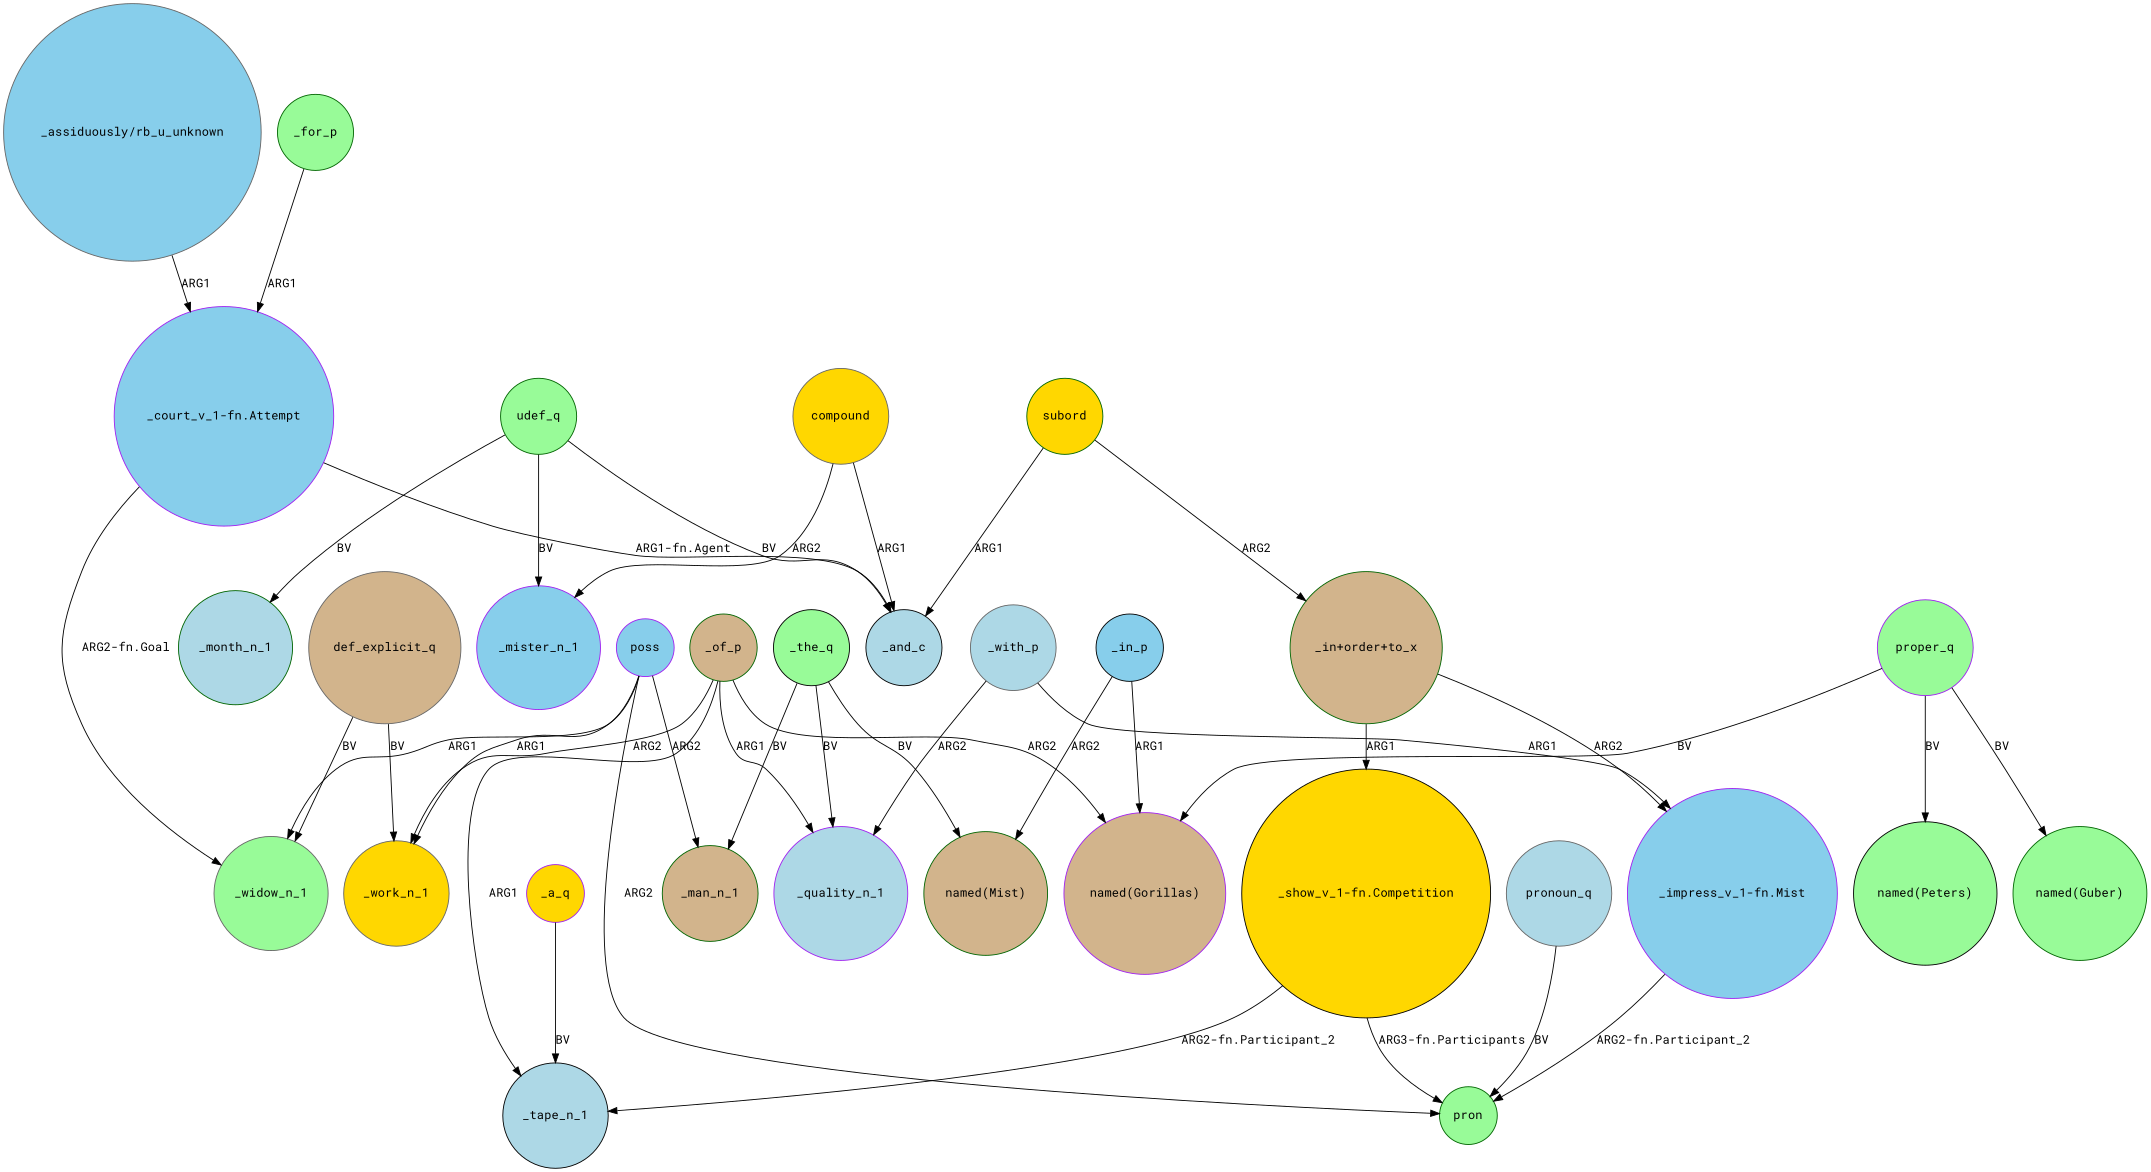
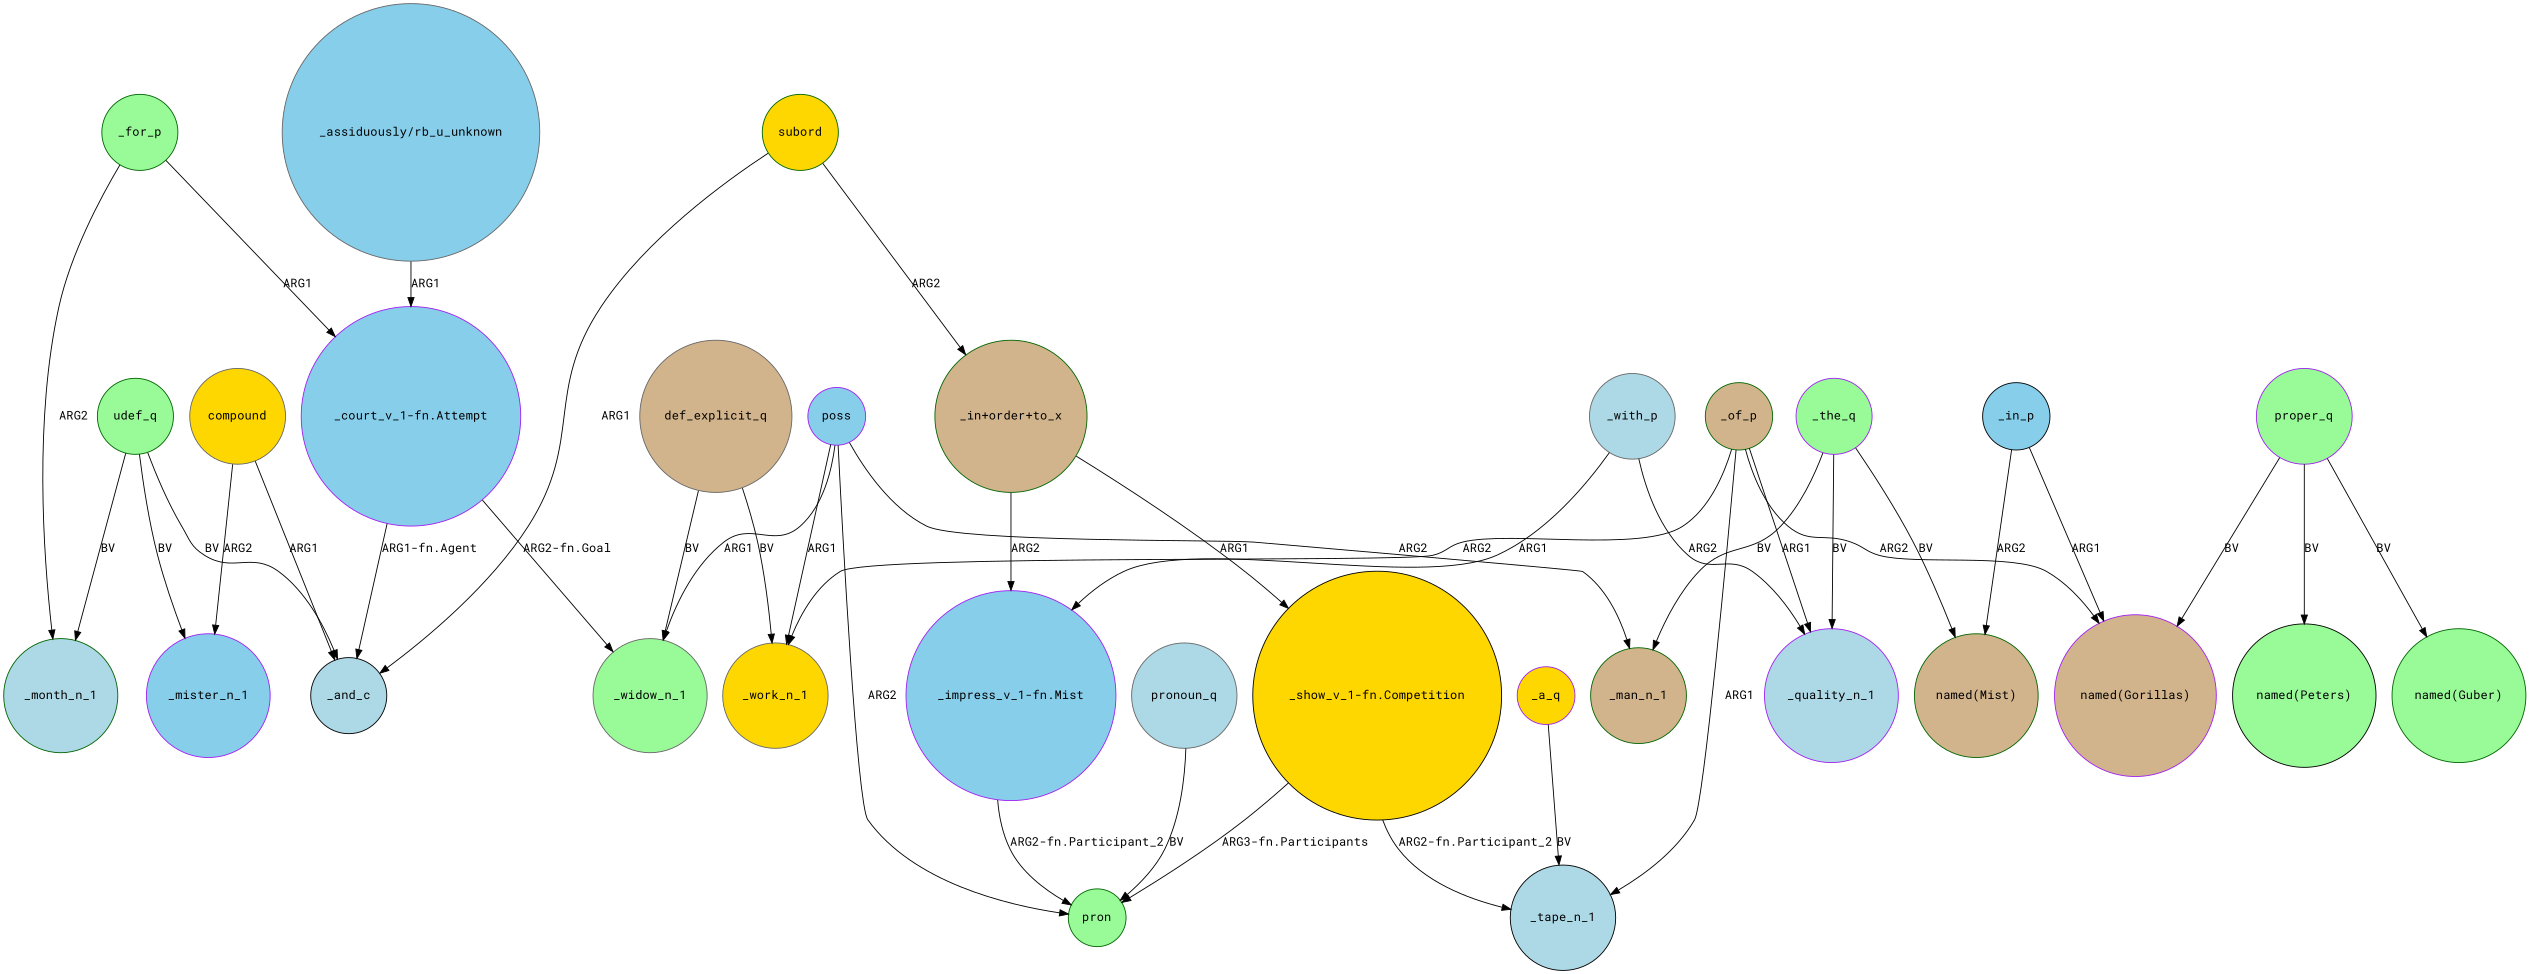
edge "_for_p" -> "_month_n_1": added, label "ARG2"
node "_the_q": color black -> purple
